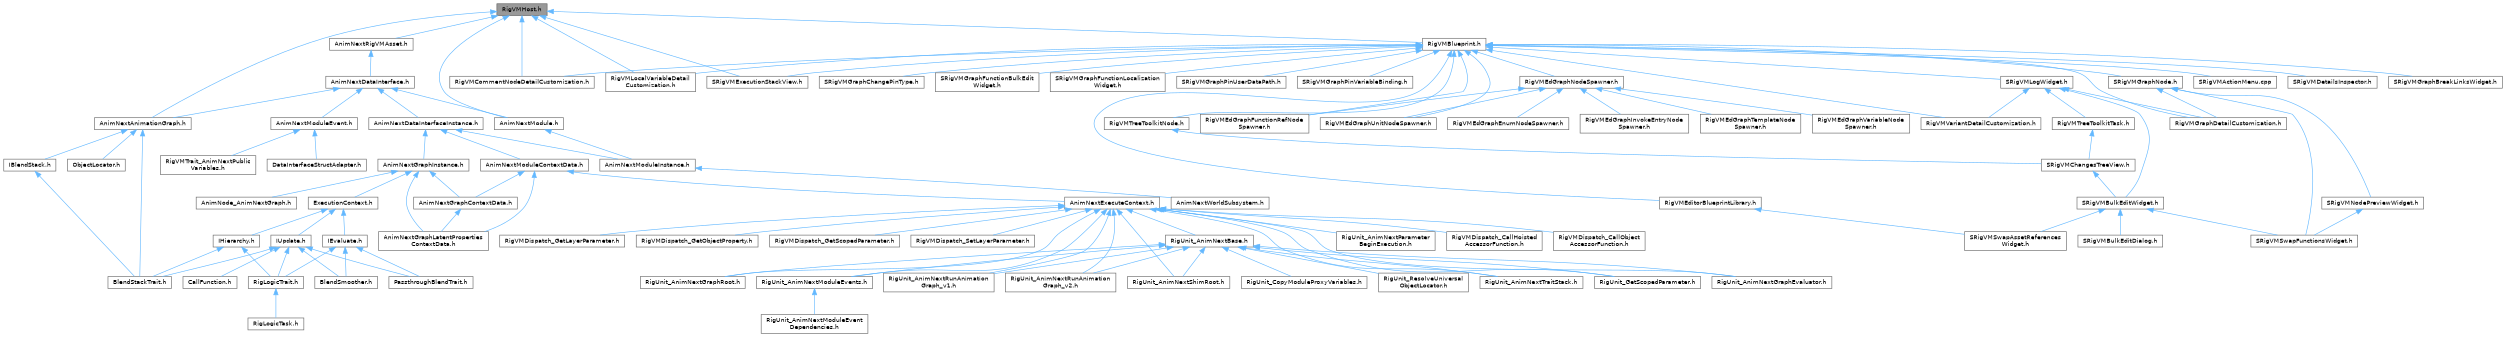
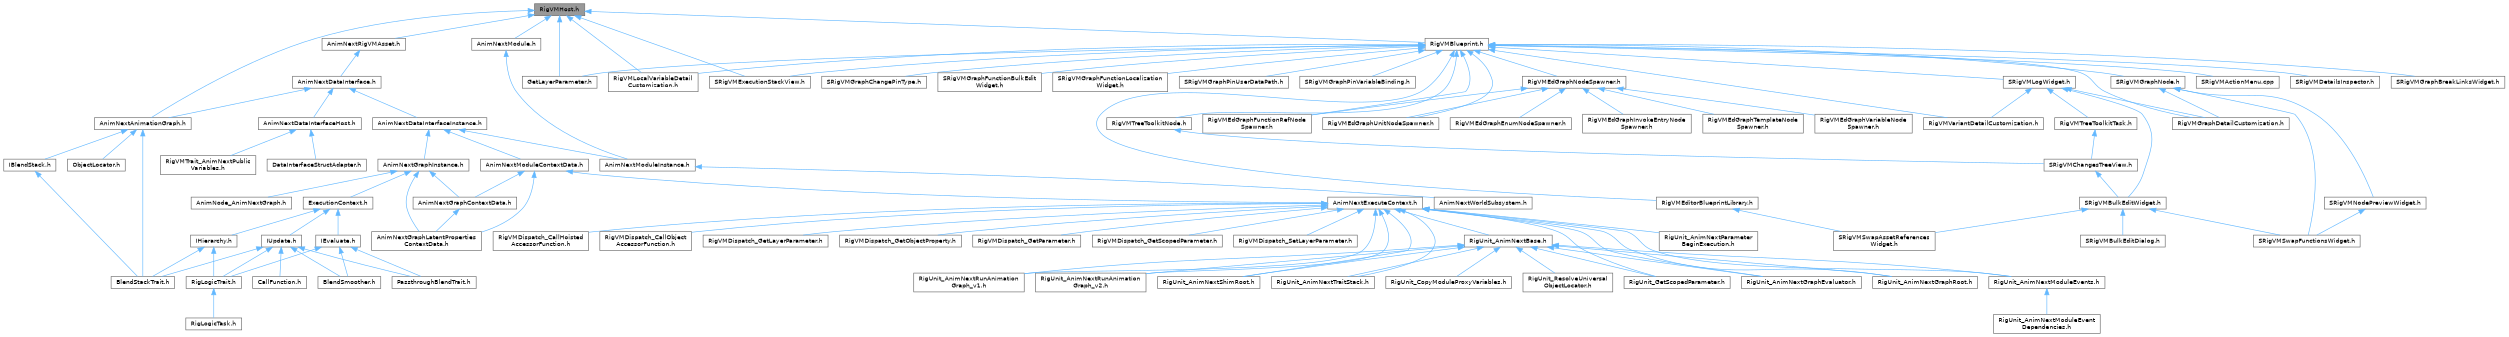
node "RigVMCommentNodeDetailCustomization.h": label "RigVMCommentNodeDetailCustomization.h" -> "GetLayerParameter.h"
edge "AnimNextModule.h" -> "AnimNextDataInterface.h": removed
node "AnimNextModuleEvent.h": label "AnimNextModuleEvent.h" -> "AnimNextDataInterfaceHost.h"
node "RigVMDispatch_GetParameter.h": added
